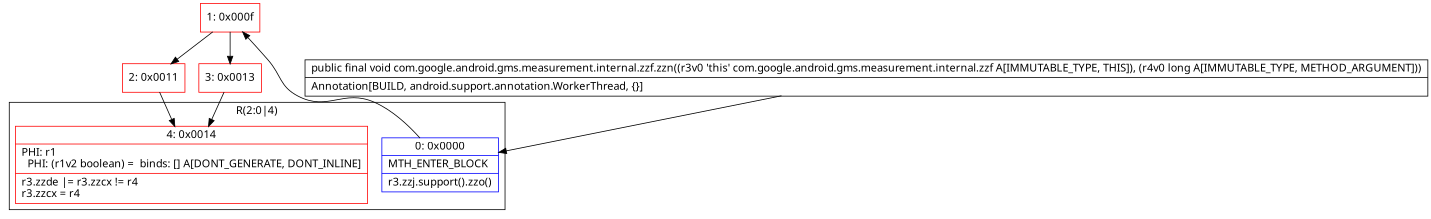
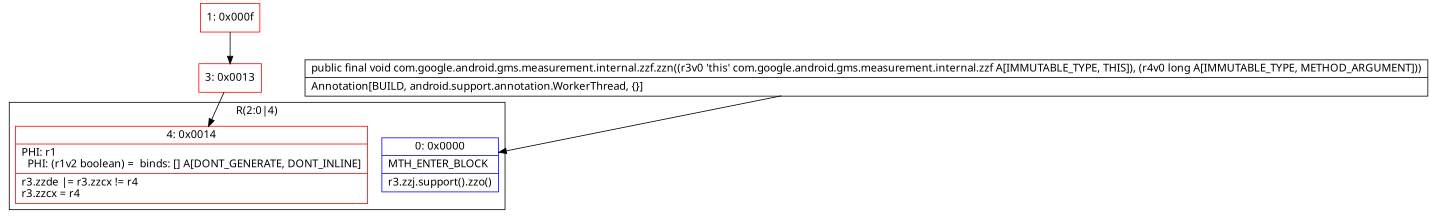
node "2: 0x0011": removed
edge "0: 0x0000" -> "1: 0x000f": removed
